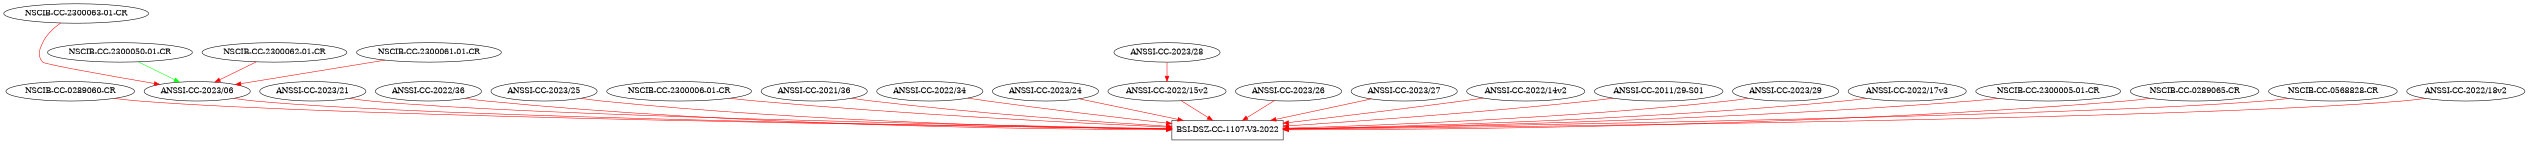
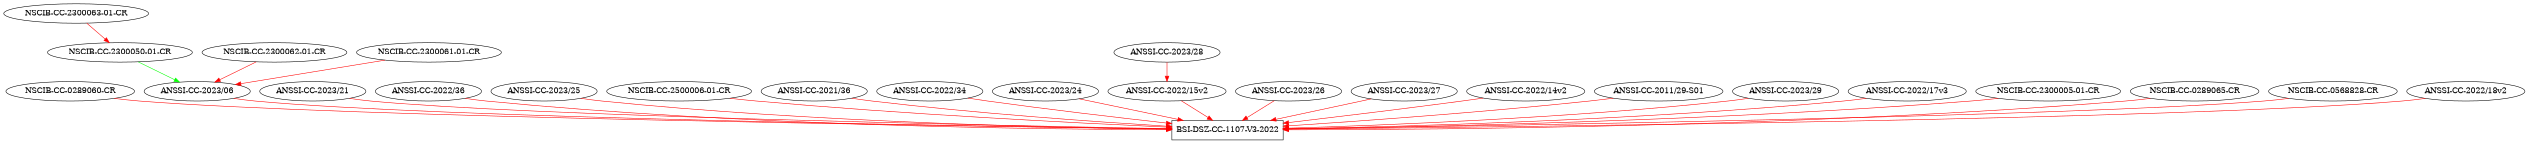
edge "NSCIB-CC-2300063-01-CR" -> "ANSSI-CC-2023/06": now "NSCIB-CC-2300063-01-CR" -> "NSCIB-CC-2300050-01-CR"
node "NSCIB-CC-2300006-01-CR": label "NSCIB-CC-2300006-01-CR" -> "NSCIB-CC-2500006-01-CR"
